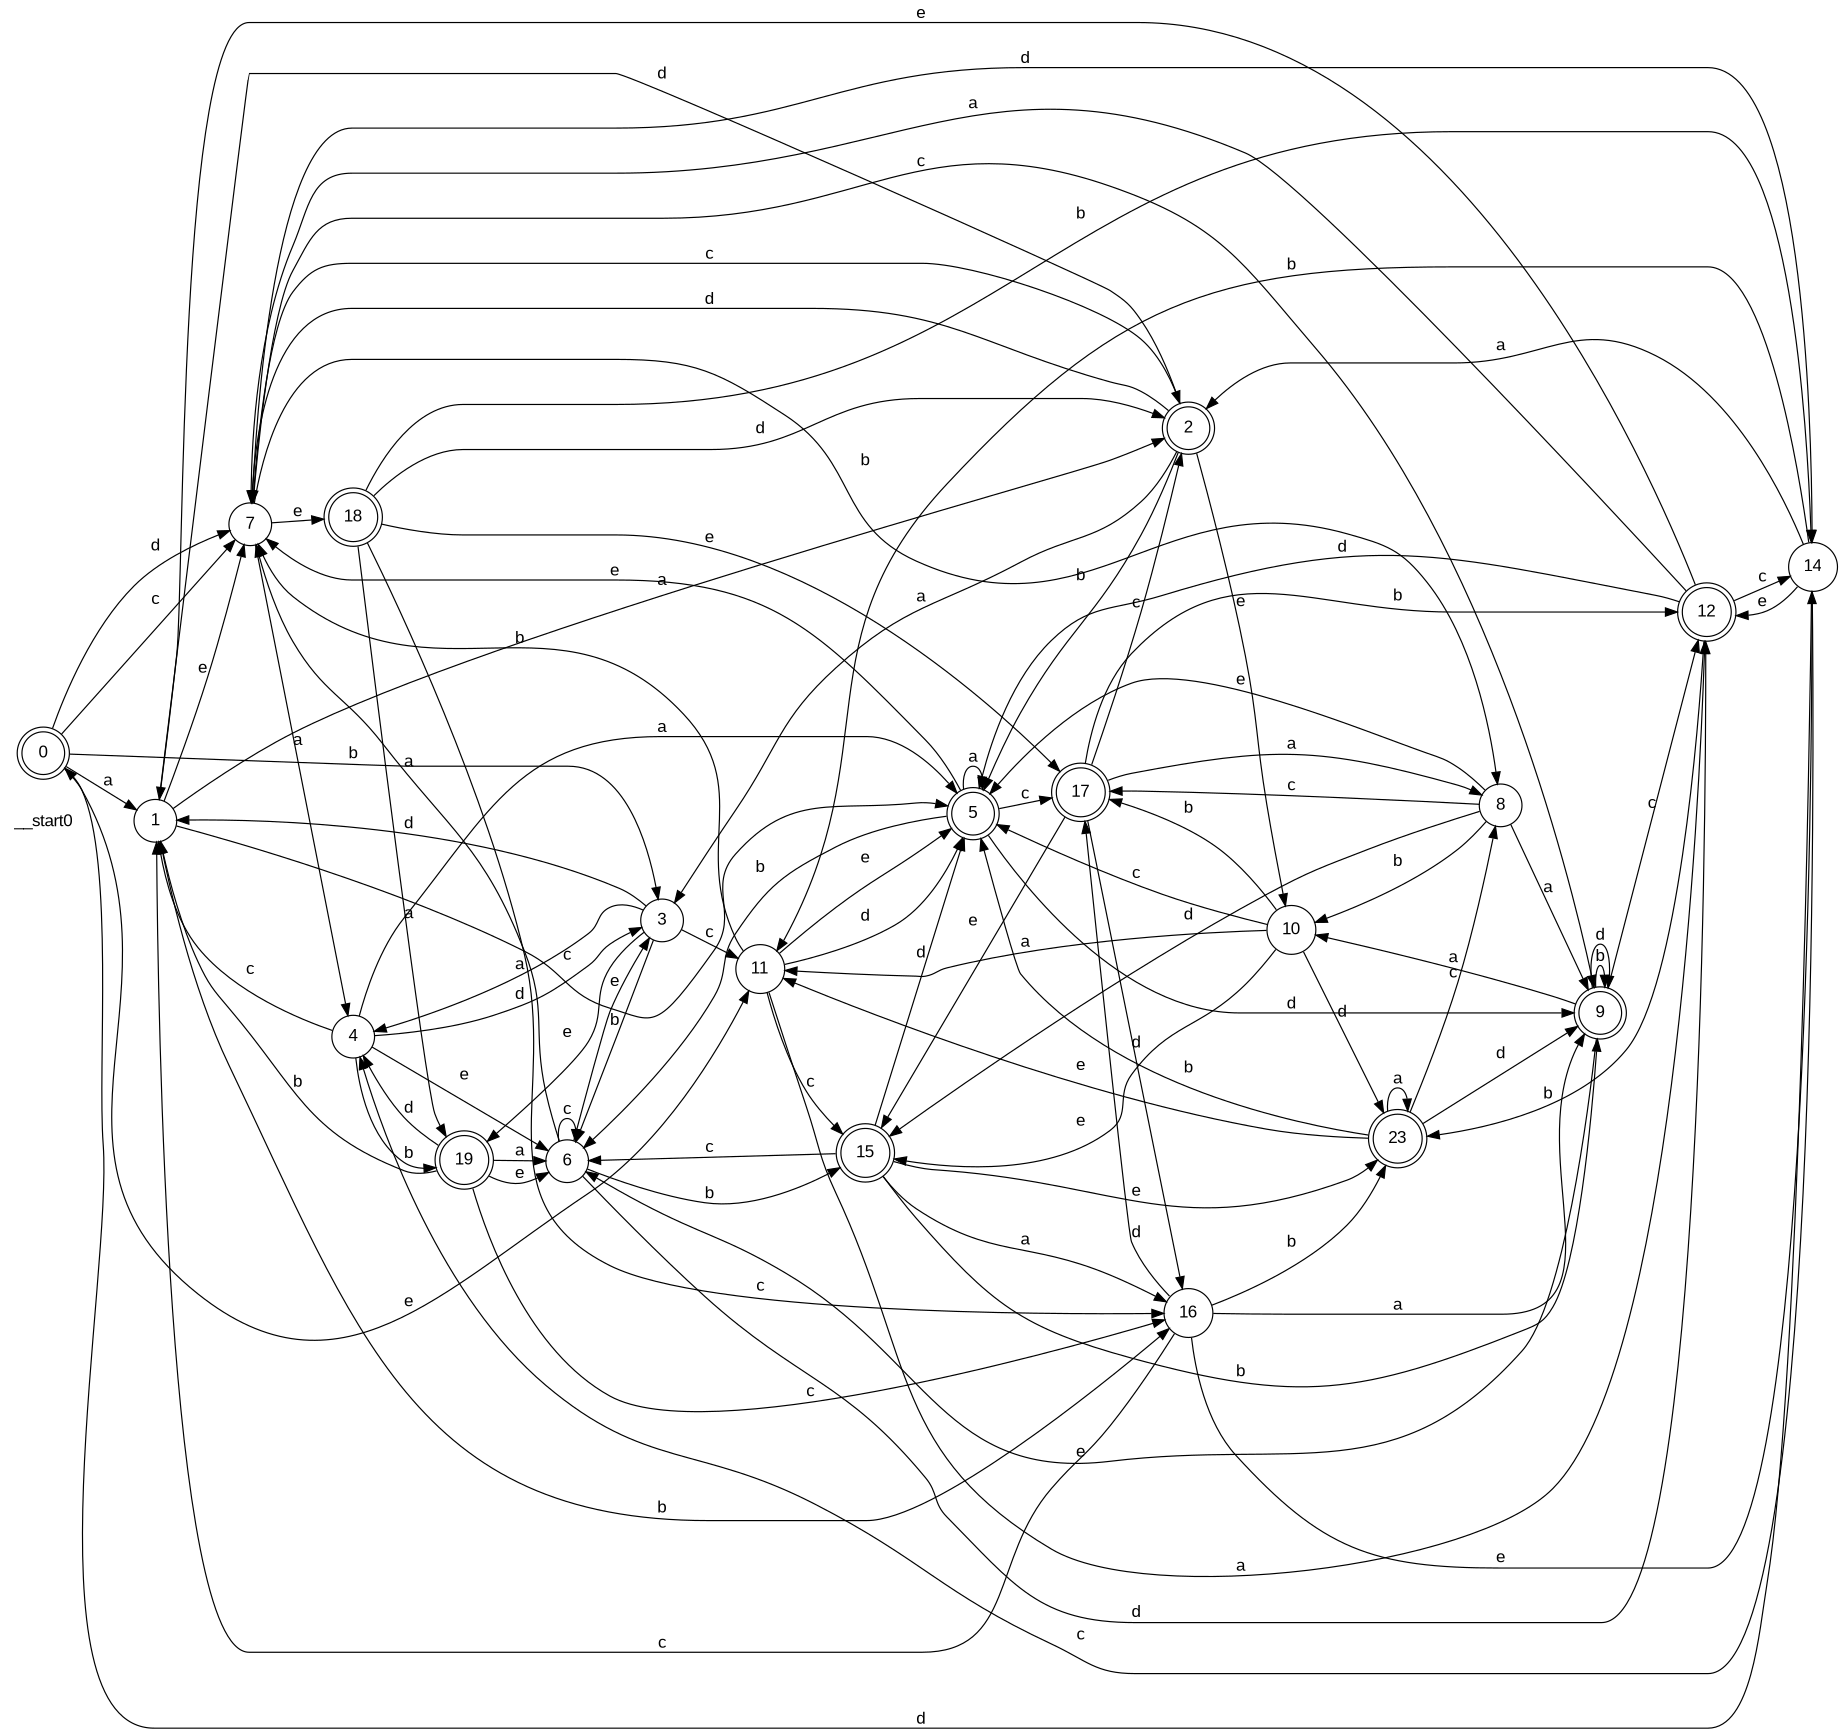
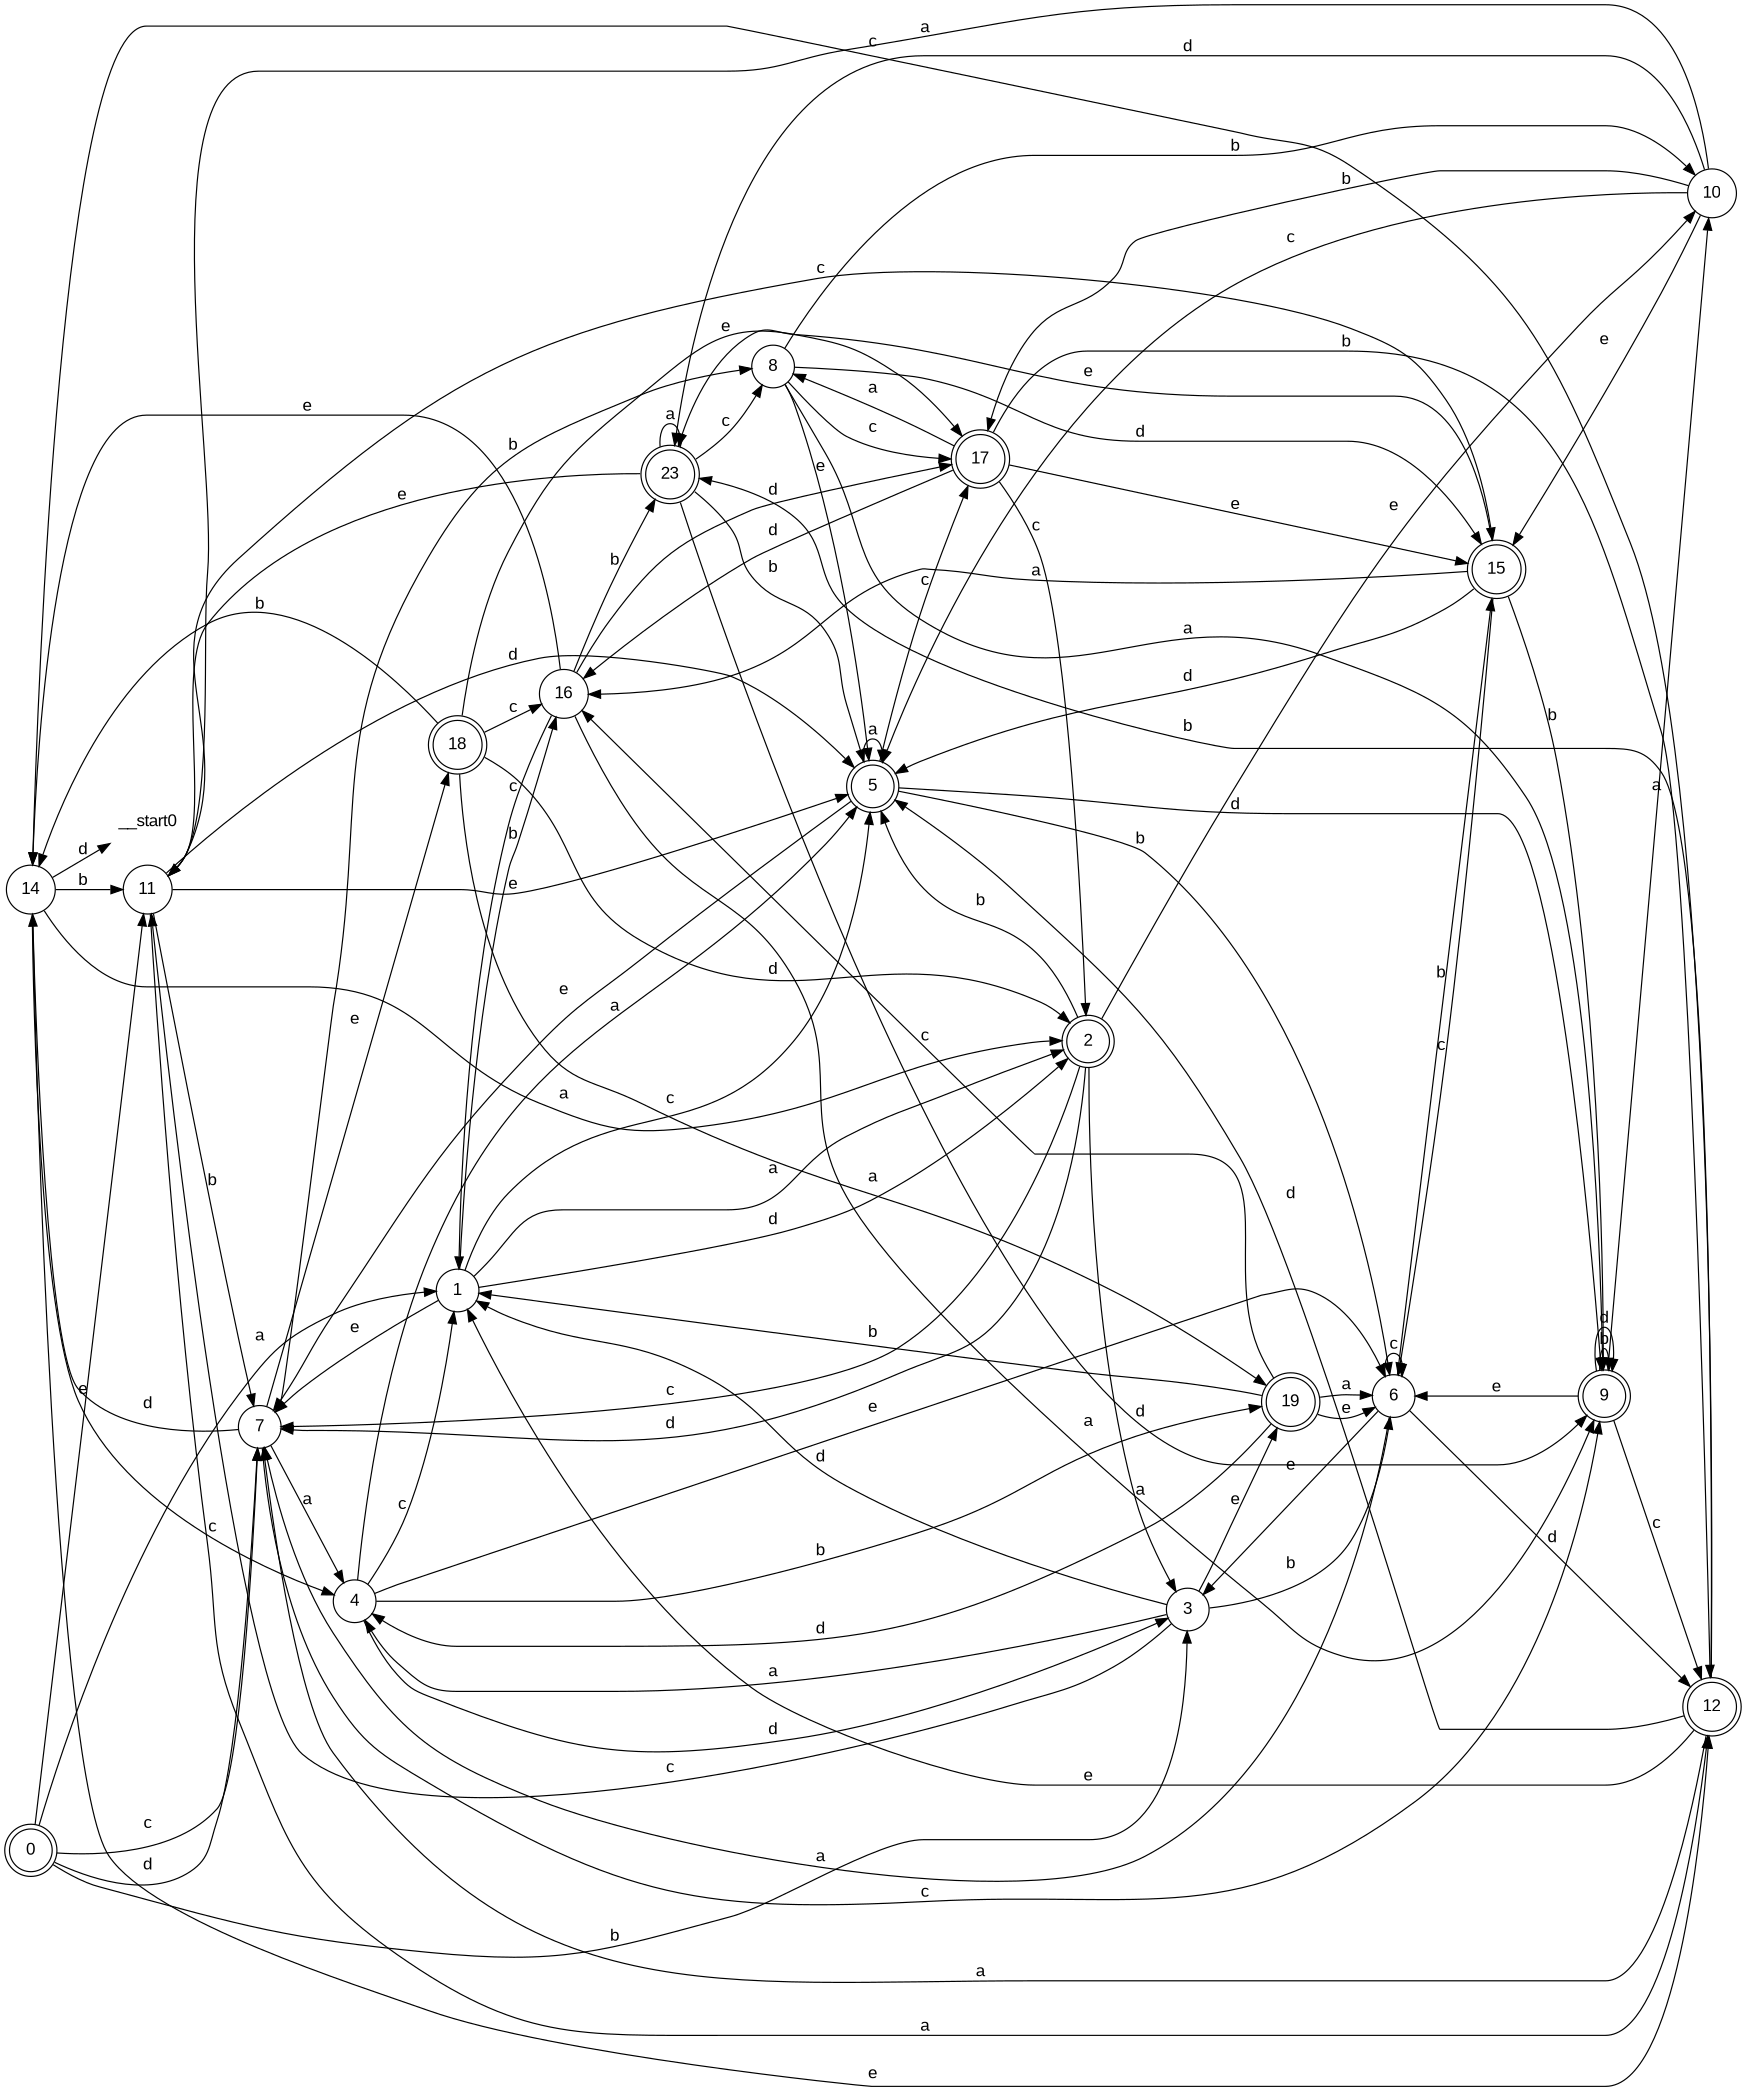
edge "14" -> "0": now "14" -> "__start0"
